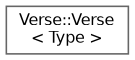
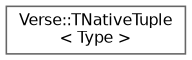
node "Verse::Verse < Type >": label "Verse::Verse < Type >" -> "Verse::TNativeTuple < Type >"
